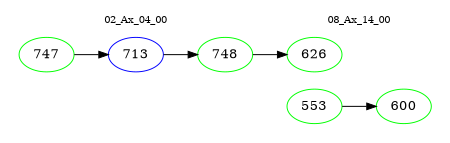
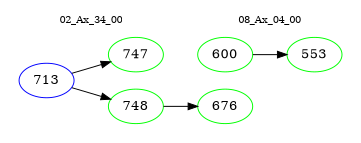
cluster "02_Ax_04_00": label "02_Ax_04_00" -> "02_Ax_34_00"
cluster "08_Ax_14_00": label "08_Ax_14_00" -> "08_Ax_04_00"
edge "747" -> "713": reversed
node "626": label "626" -> "676"
edge "553" -> "600": reversed
